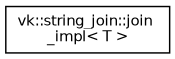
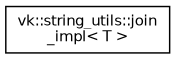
node "vk::string_join::join _impl< T >": label "vk::string_join::join _impl< T >" -> "vk::string_utils::join _impl< T >"
